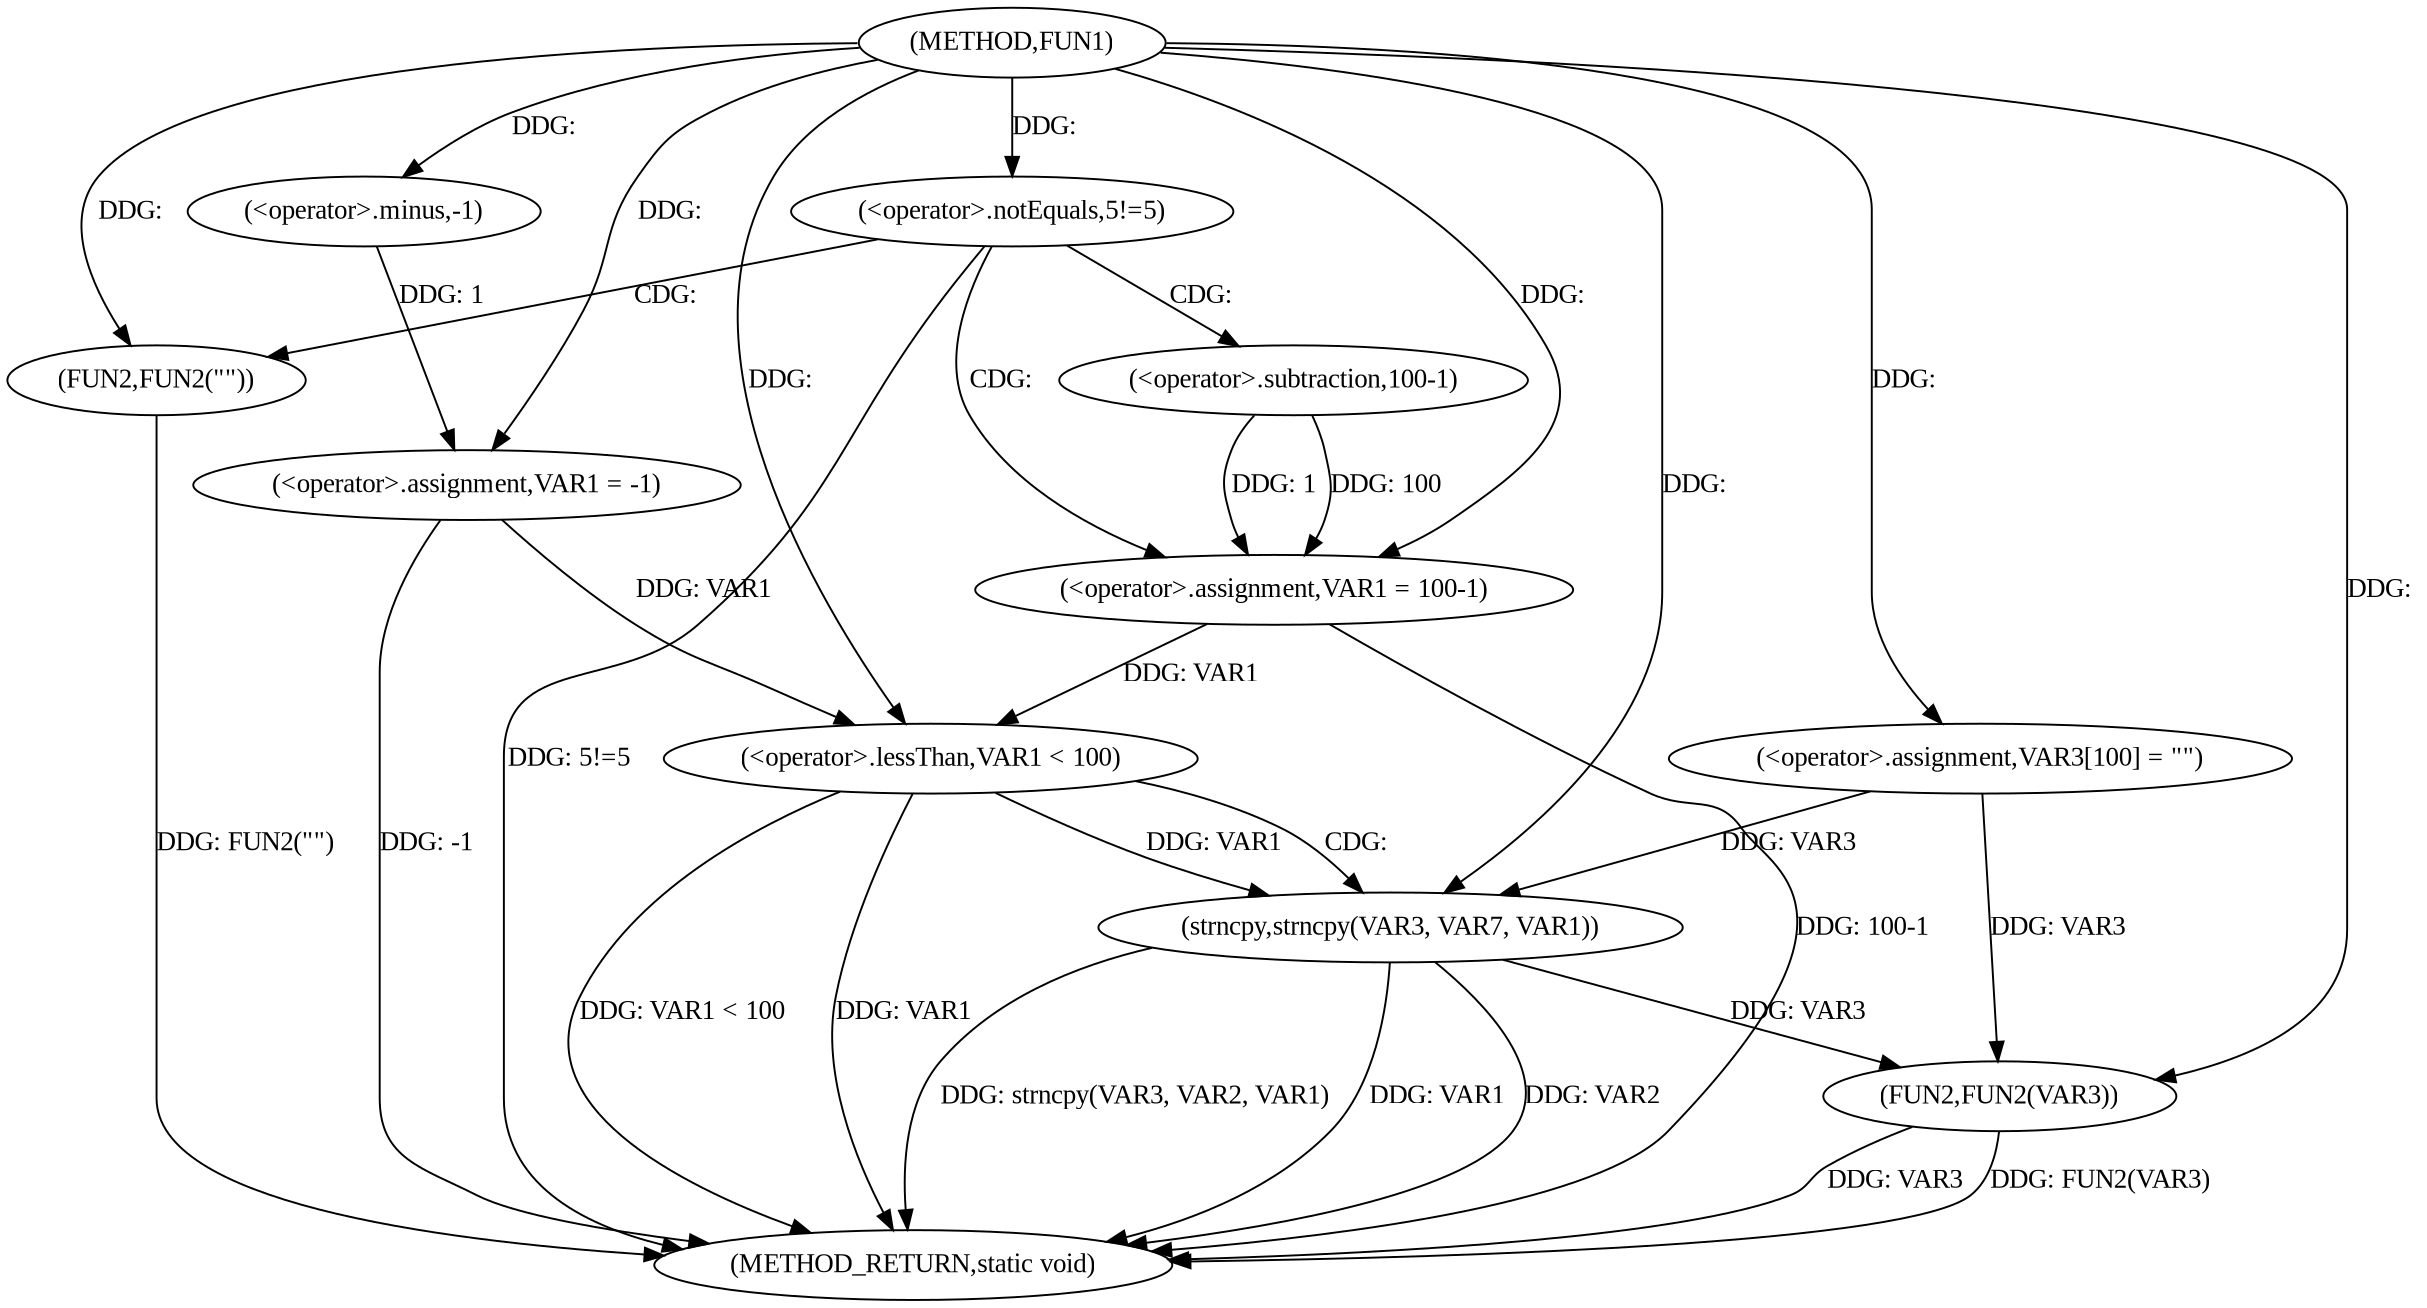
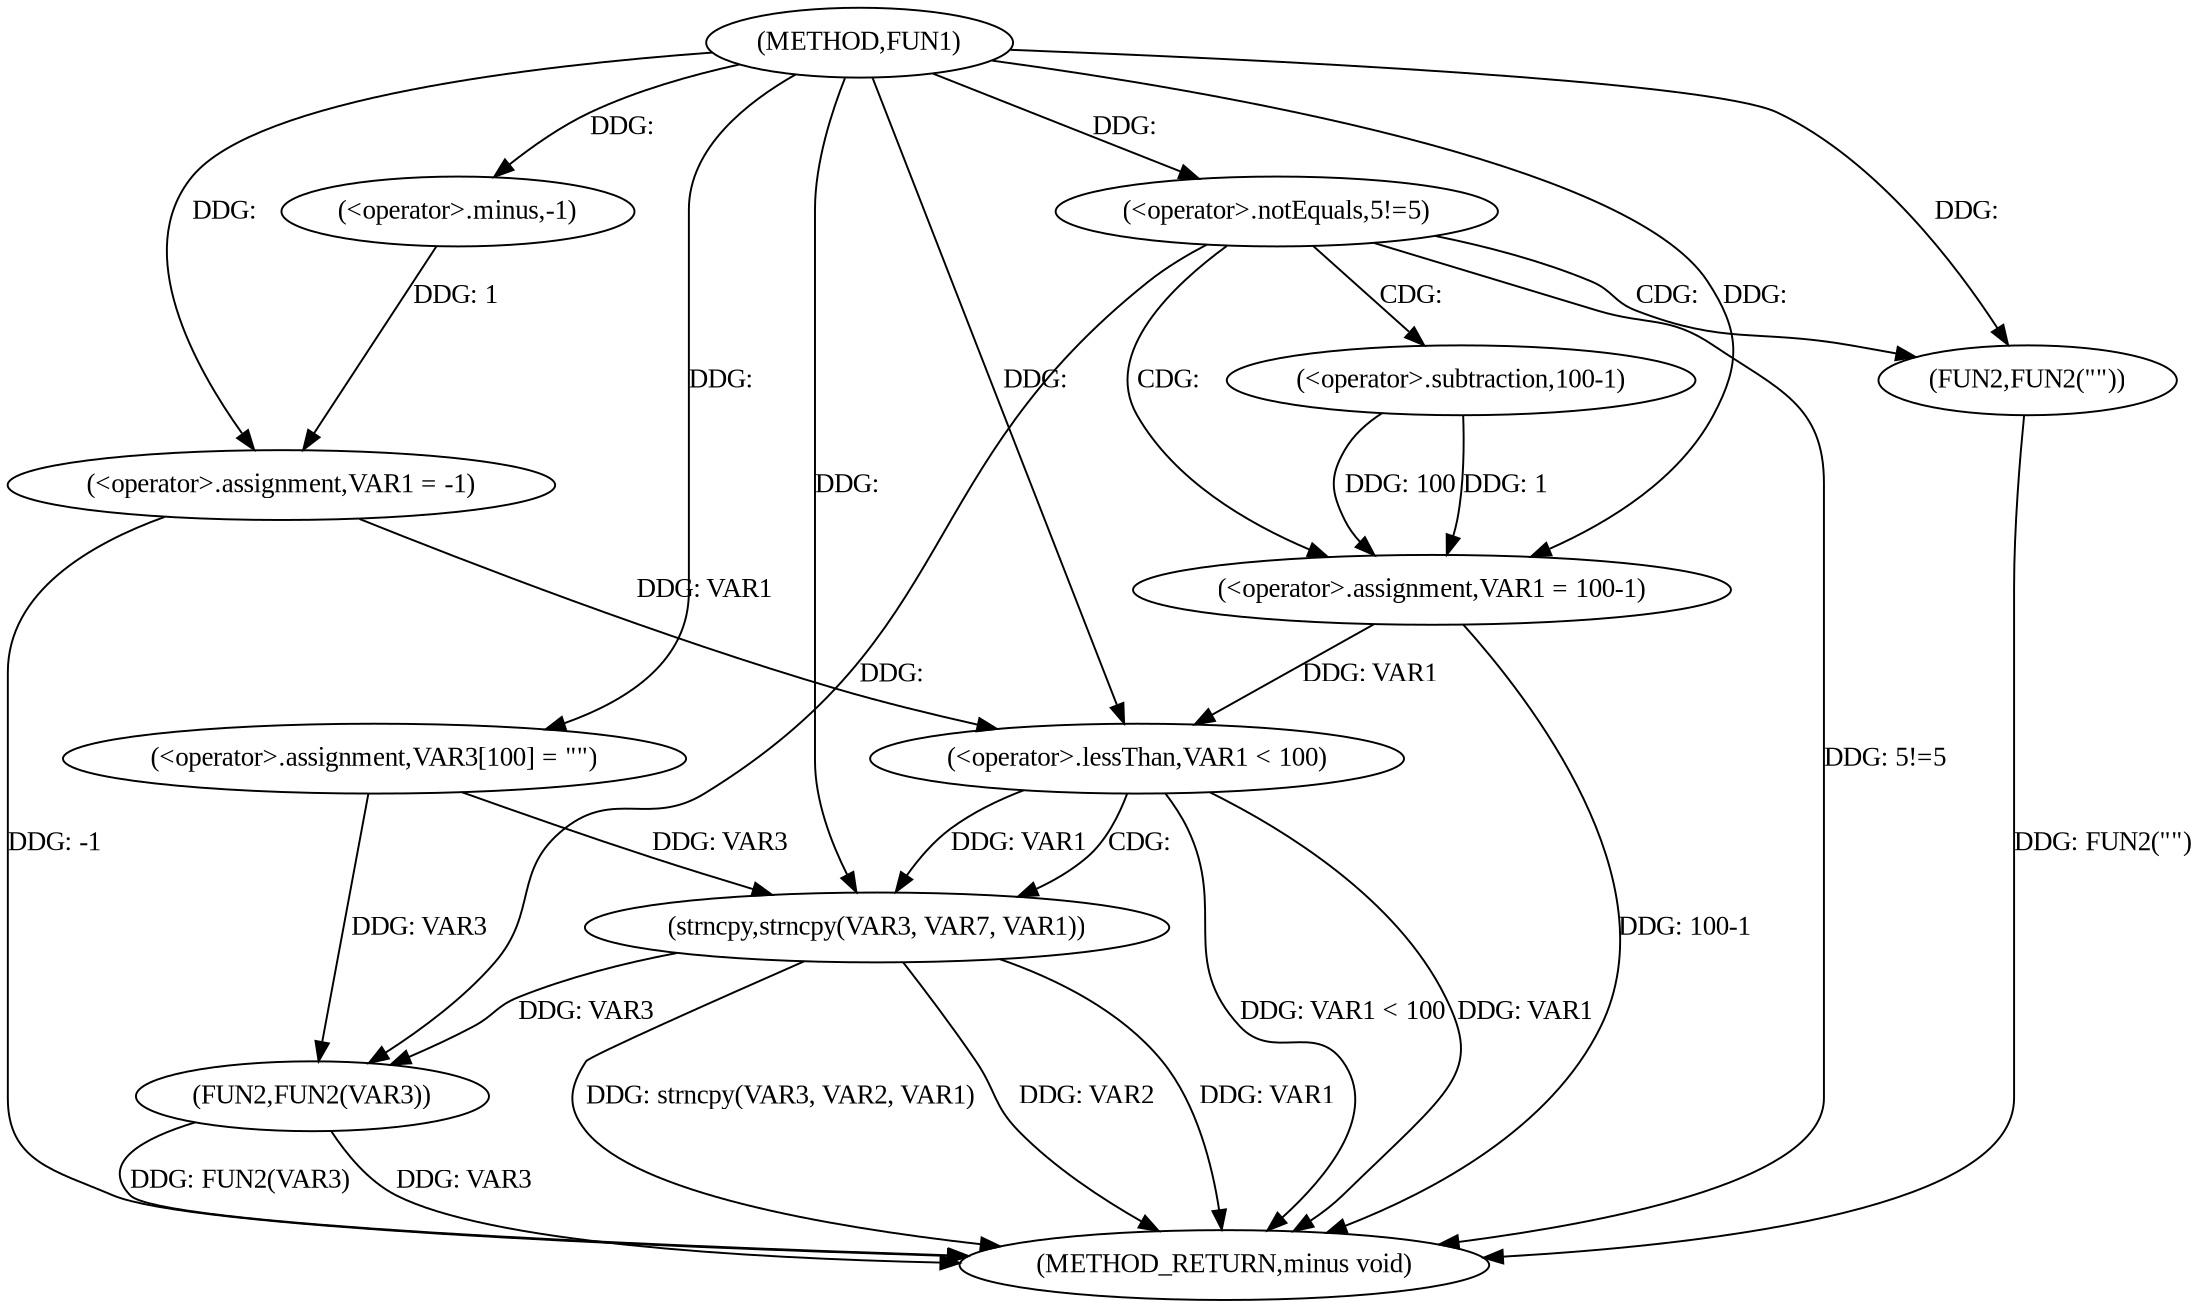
edge "(METHOD,FUN1)" -> "(FUN2,FUN2(VAR3))": now "(<operator>.notEquals,5!=5)" -> "(FUN2,FUN2(VAR3))"
node "(METHOD_RETURN,static void)": label "(METHOD_RETURN,static void)" -> "(METHOD_RETURN,minus void)"
